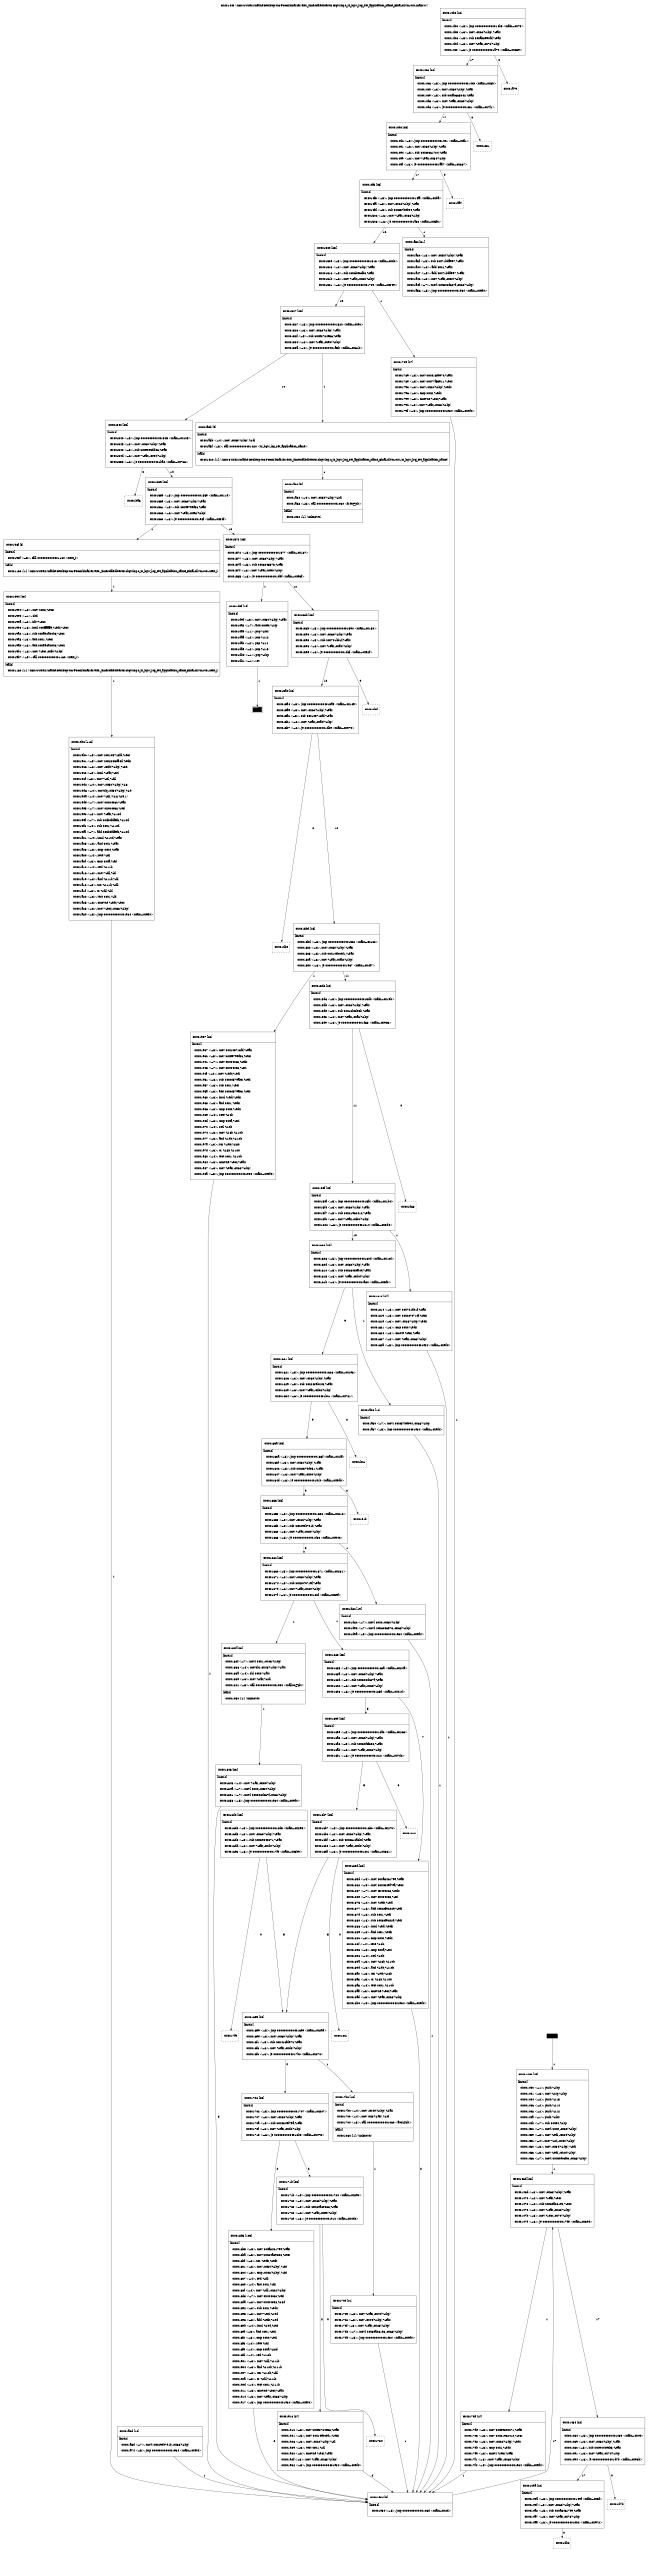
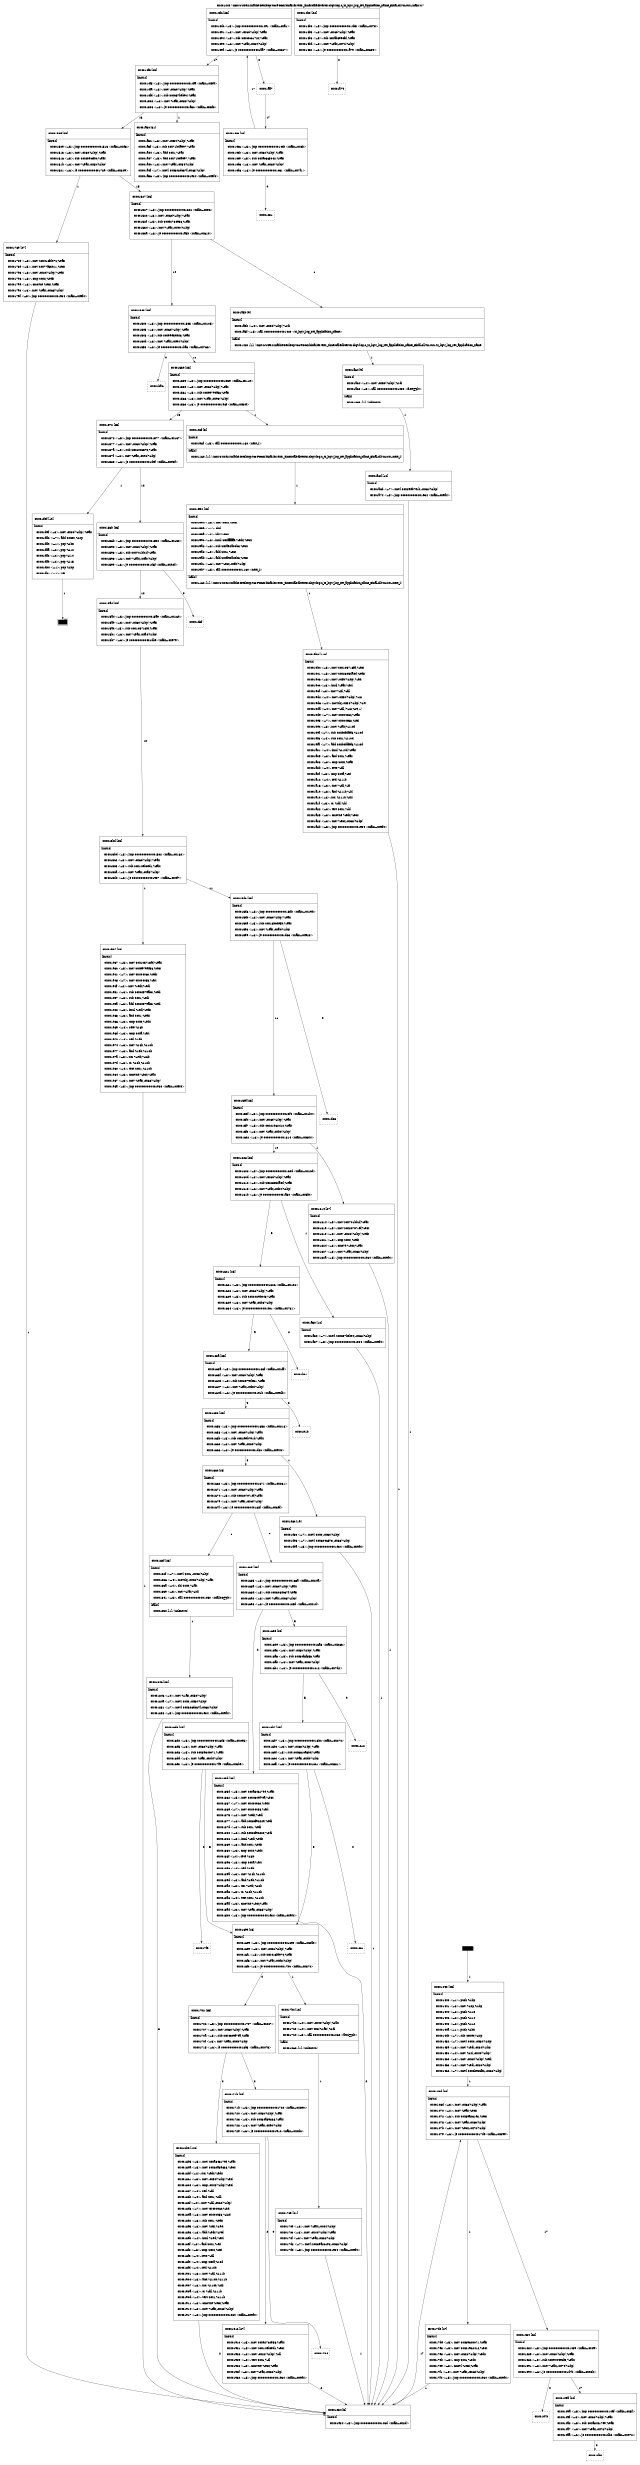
edge "0x4014b0 [22]" -> "0x4014c6 [22]": now "0x401aa7" -> "0x4014c6 [22]"
edge "0x401a64 [9]" -> "0x401a6d [12]": added, label "1"
node "0x401dbe": removed
edge "0x401685 [25]" -> "0x40185d [88]": label " 7" -> " 2"
